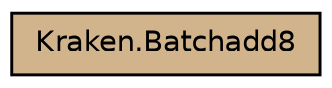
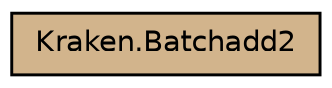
node "Kraken.Batchadd8": label "Kraken.Batchadd8" -> "Kraken.Batchadd2"
